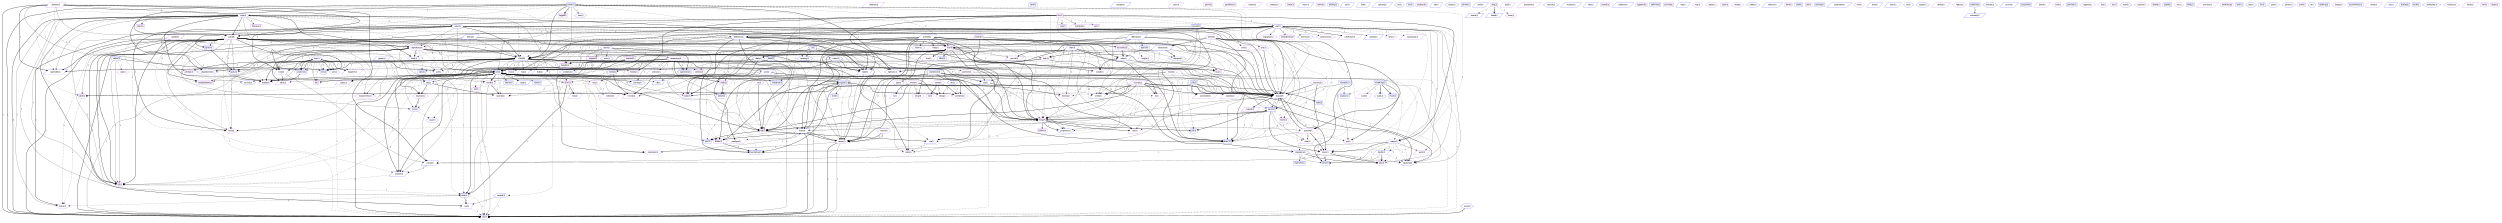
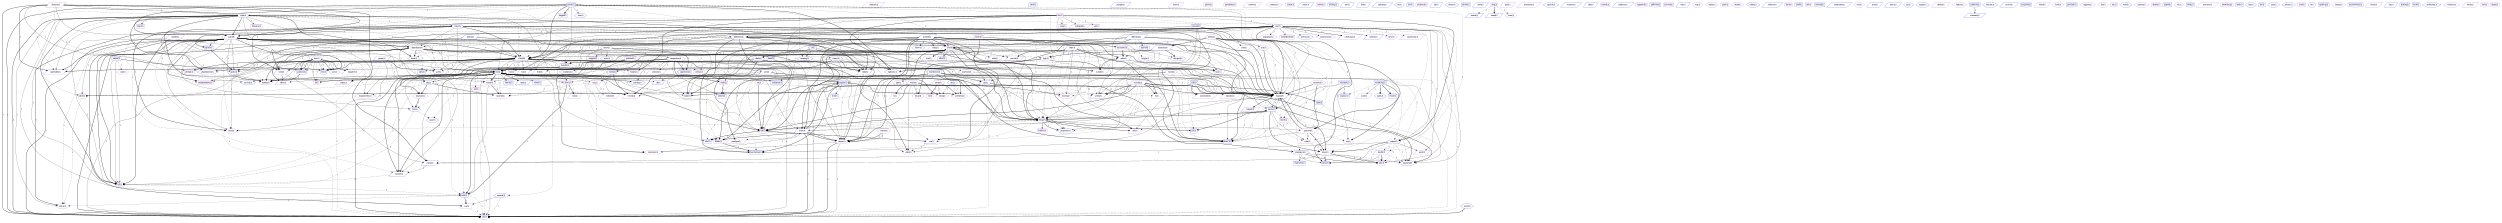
node "holds(1)": added
